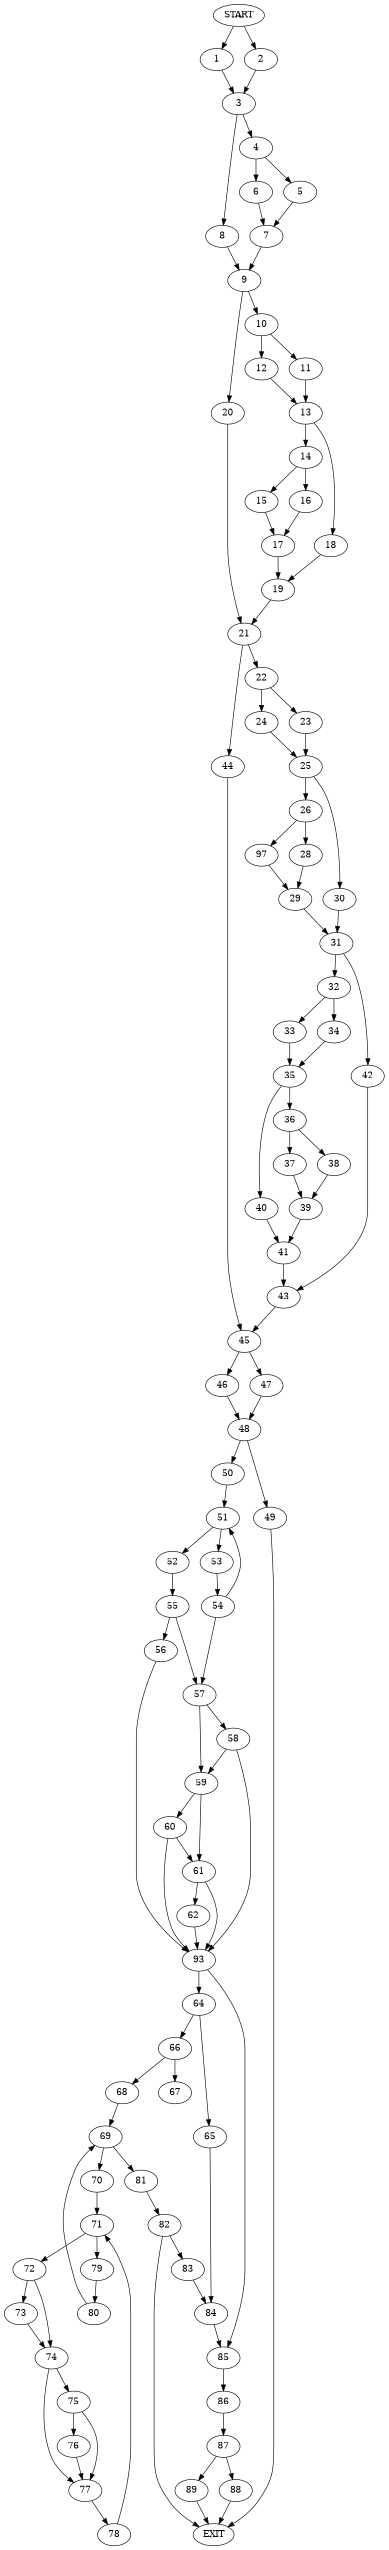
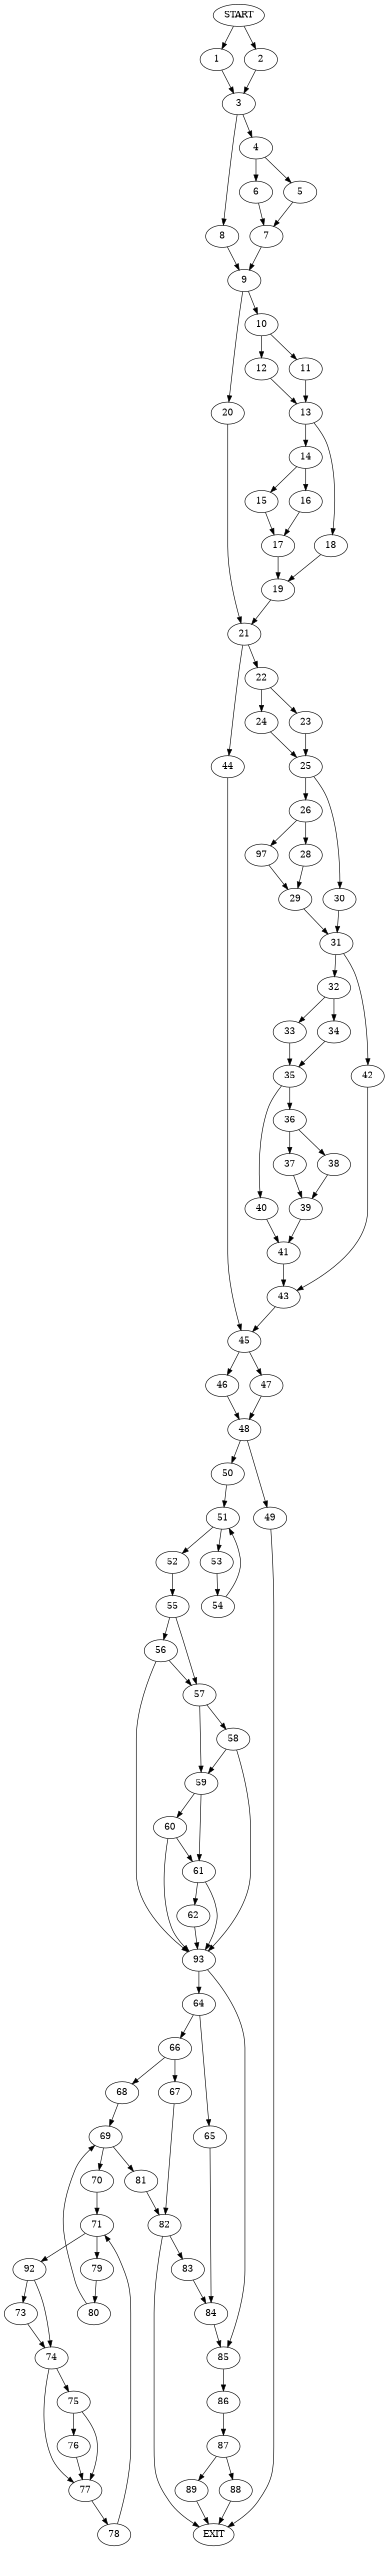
edge "54" -> "57": now "56" -> "57"
edge "67" -> "82": added
node "72": label "72" -> "92"
